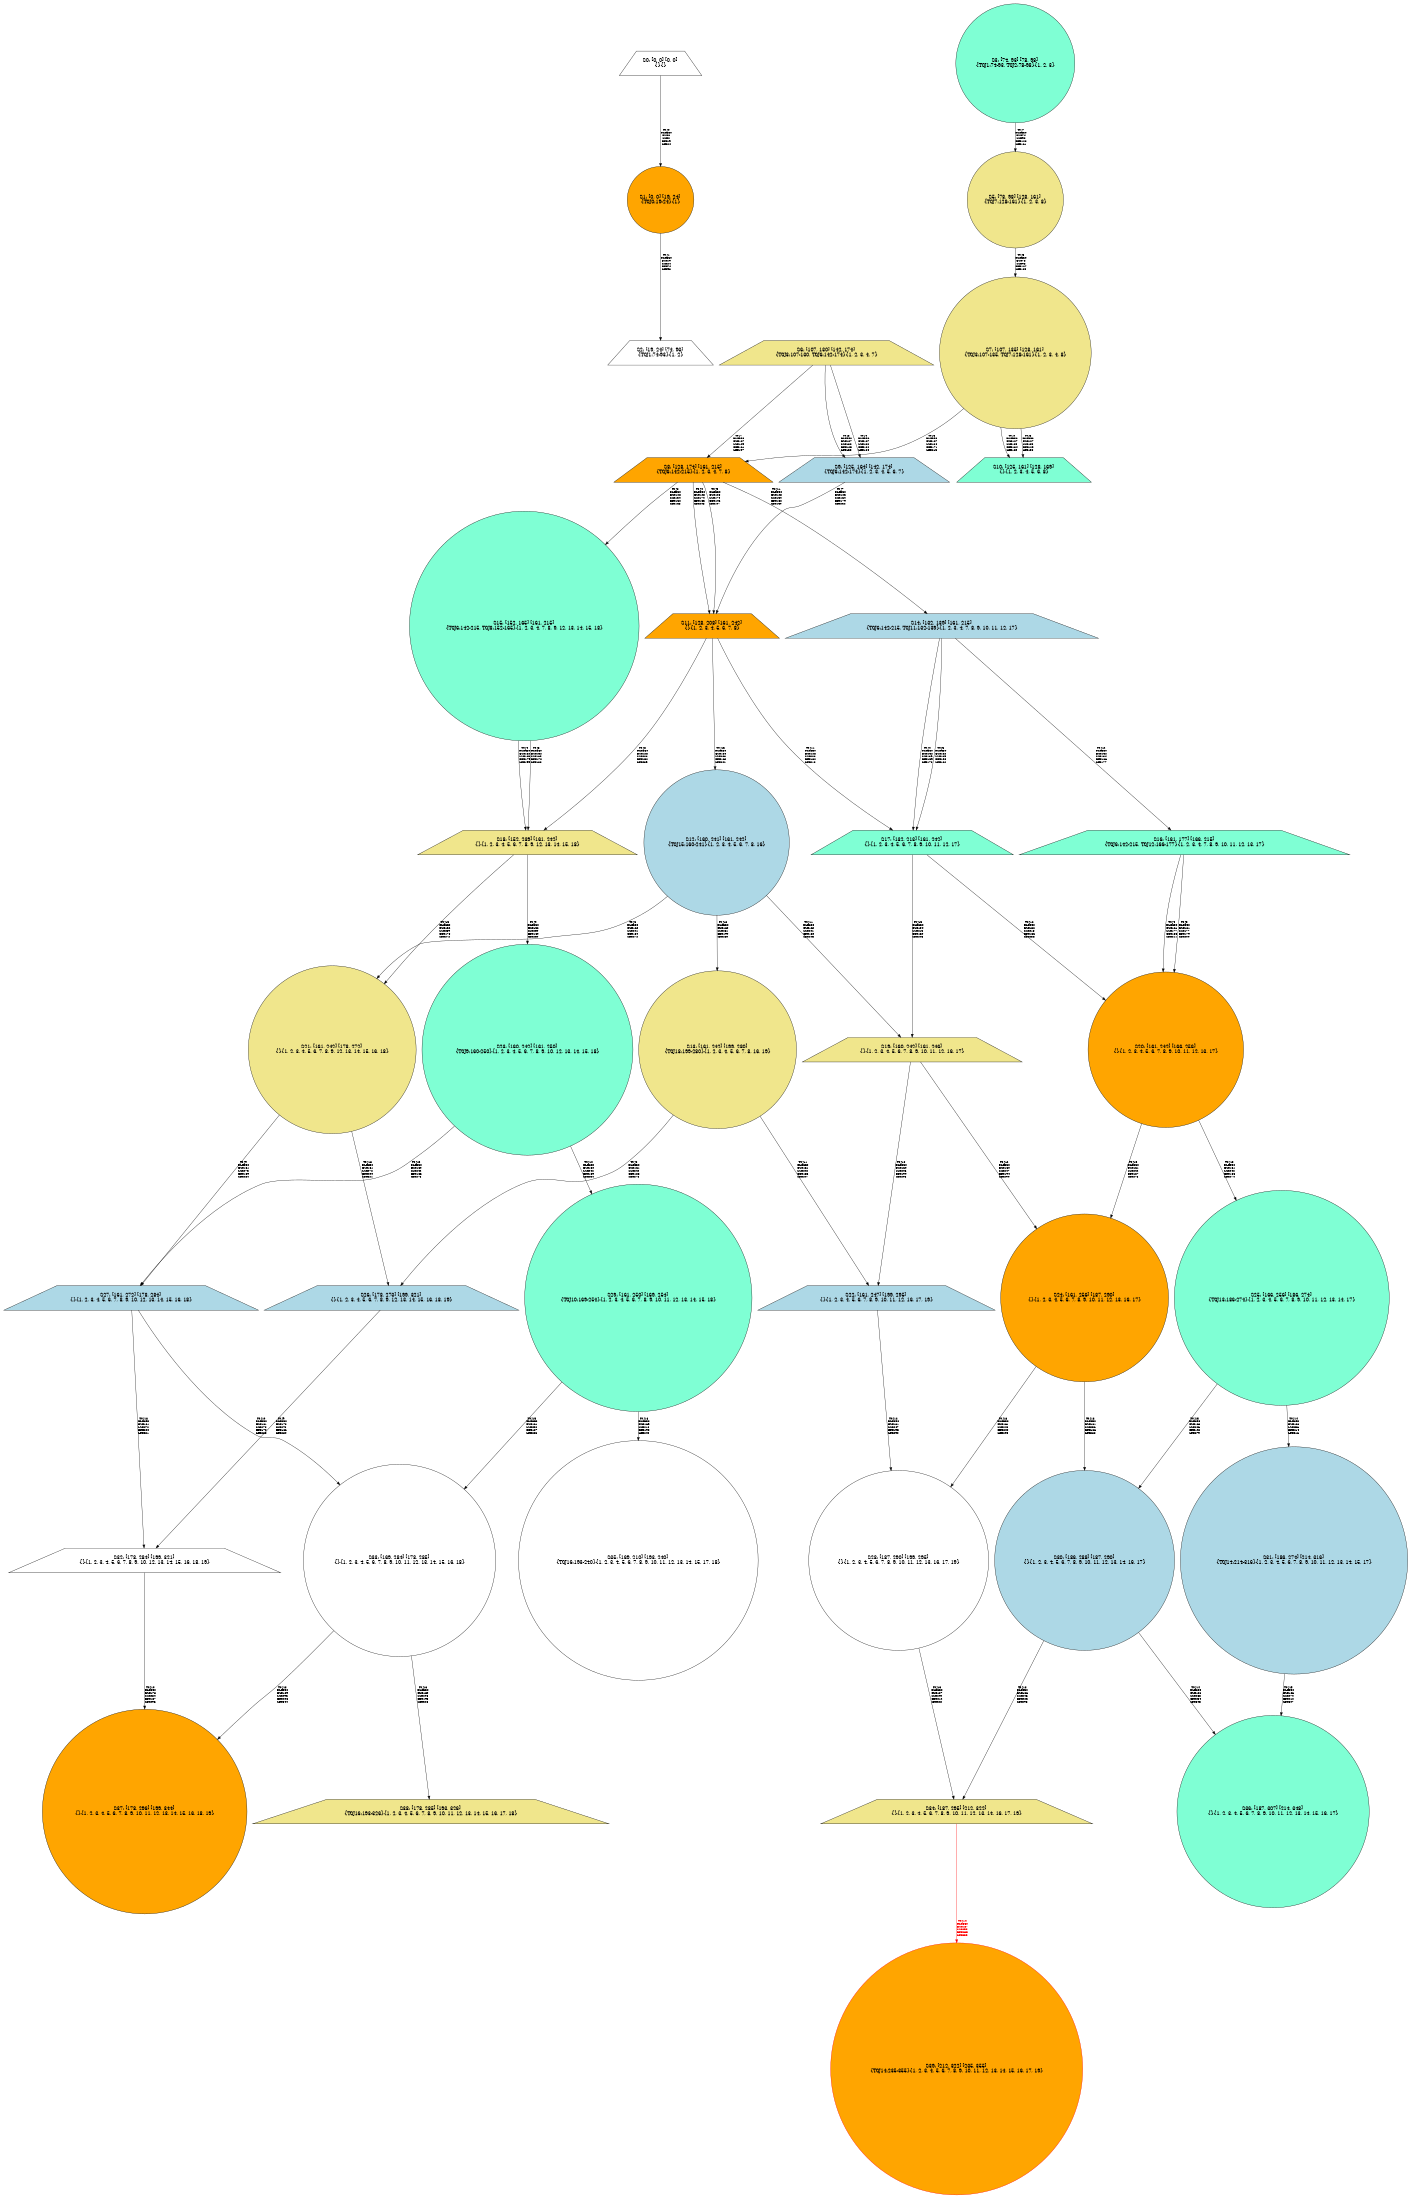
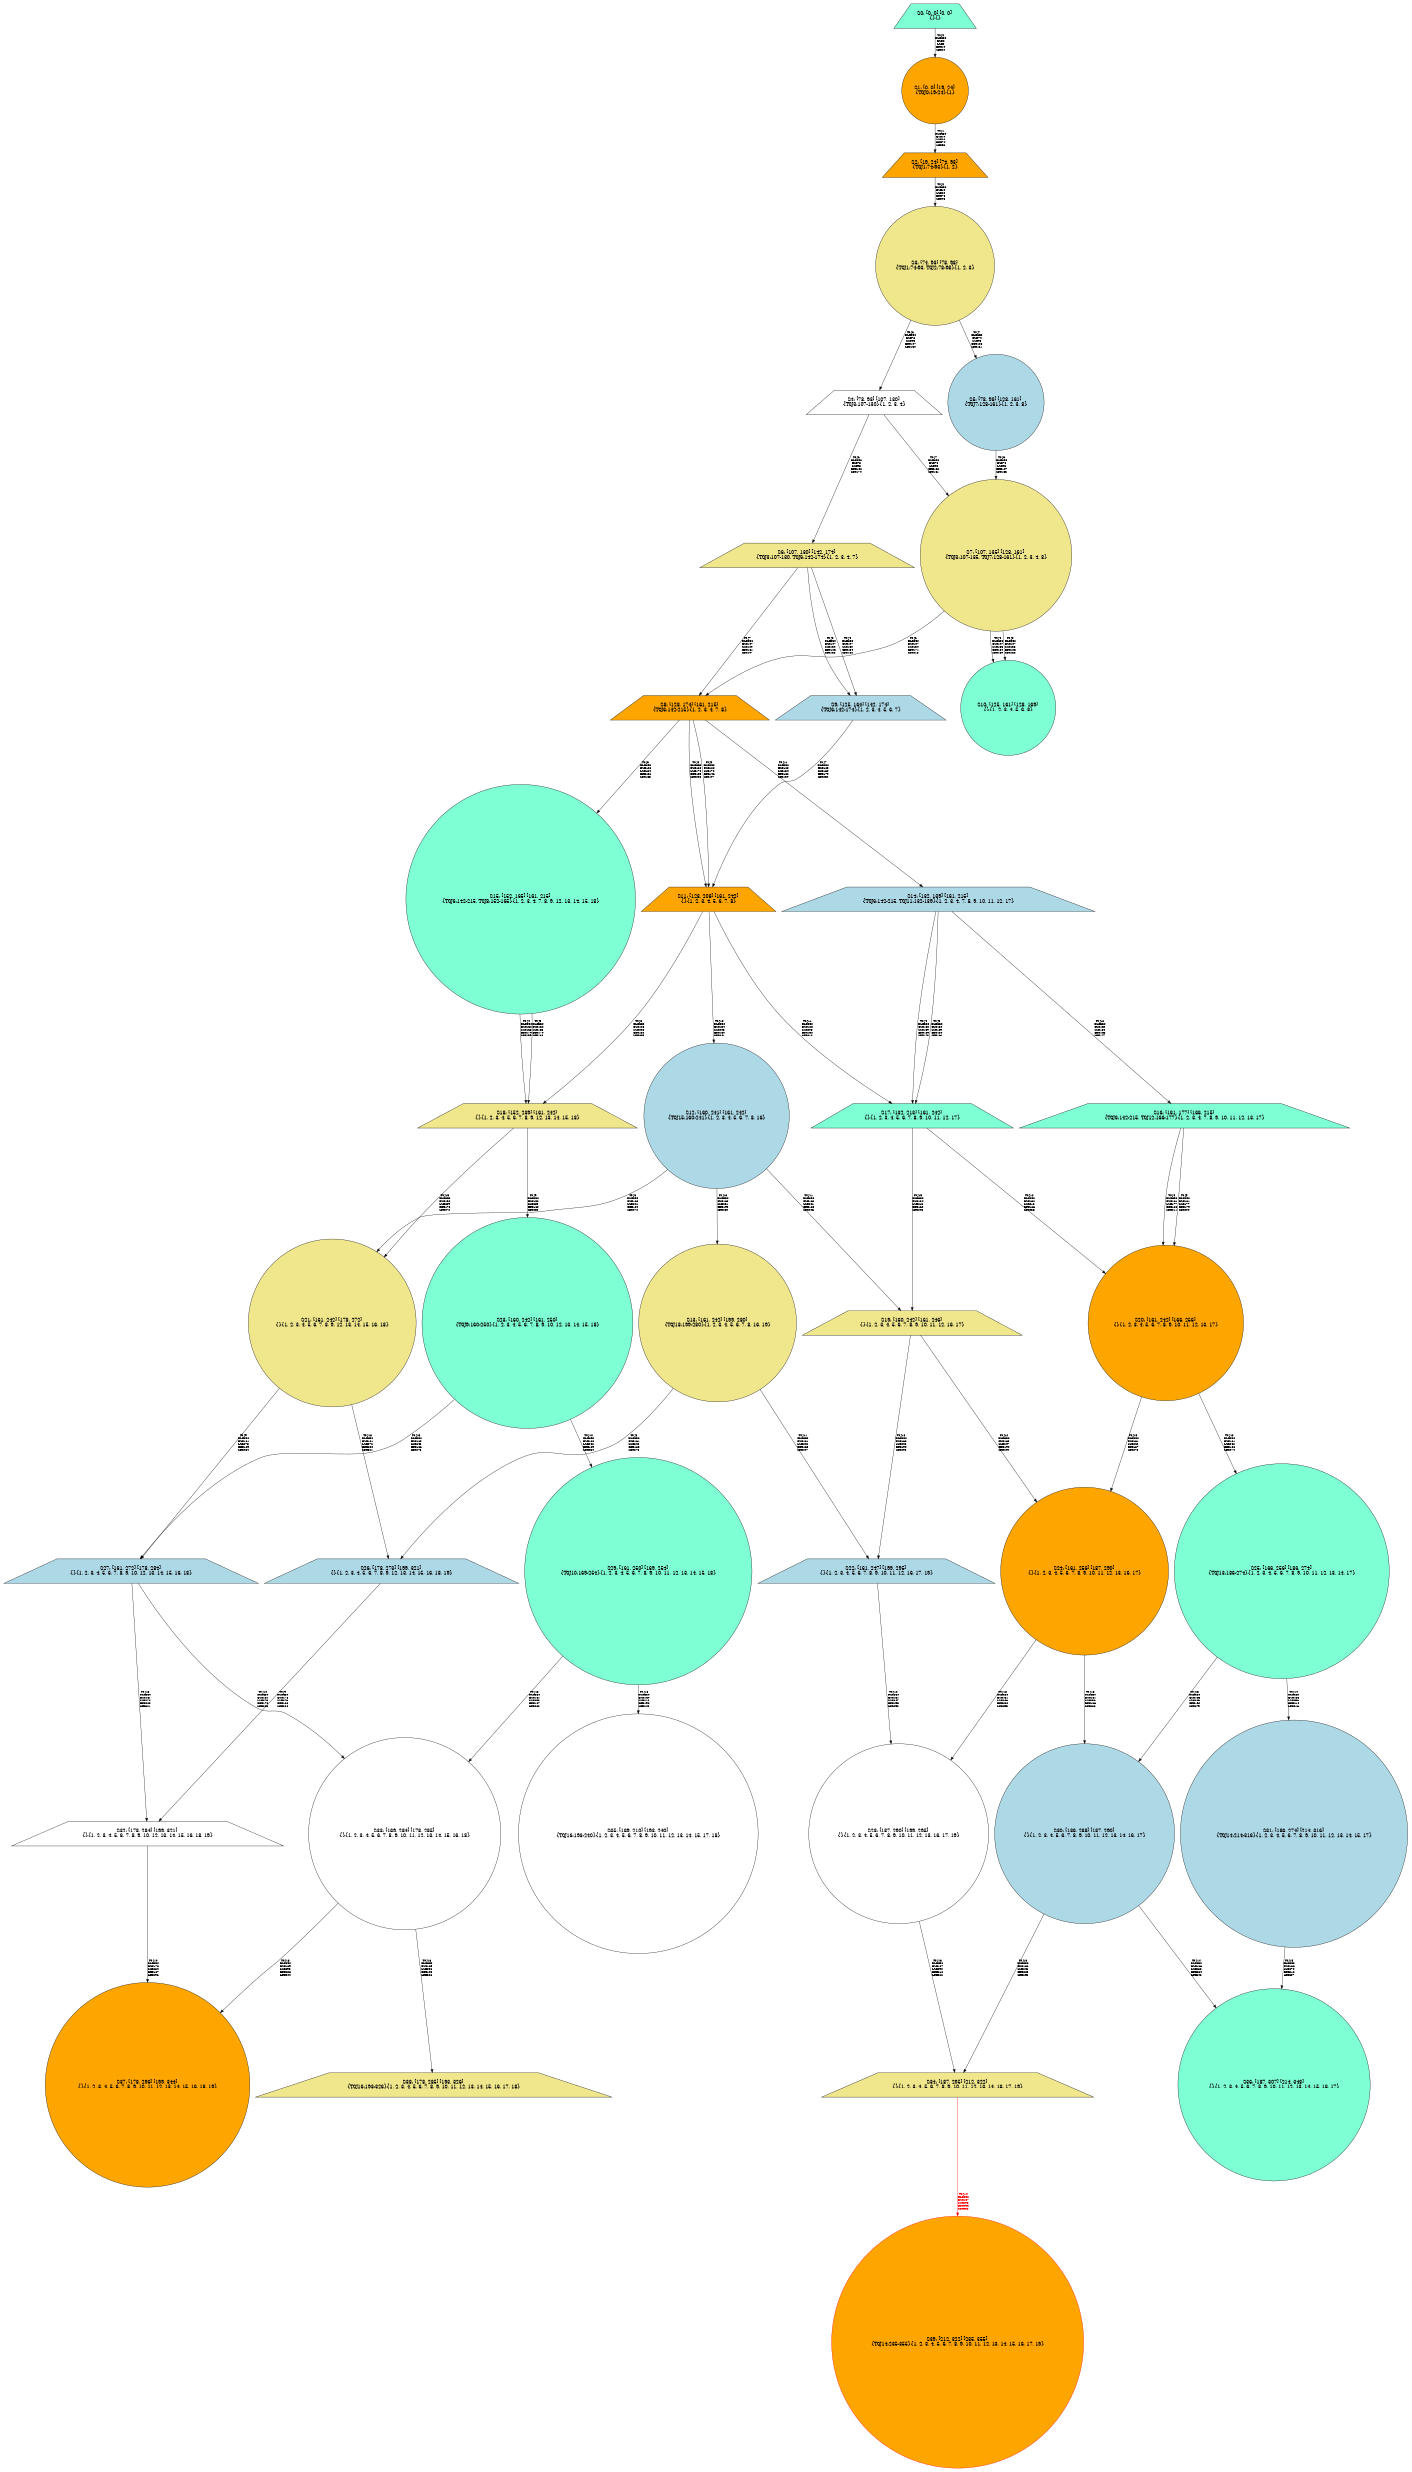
node "S0: [0, 0] [0, 0] {}{}": fillcolor white -> aquamarine
node "S3: [74, 93] [78, 98] {T0J1:74-93, T0J2:78-98}{1, 2, 3}": fillcolor aquamarine -> khaki
edge "S2: [19, 24] [74, 93] {T0J1:74-93}{1, 2}" -> "S3: [74, 93] [78, 98] {T0J1:74-93, T0J2:78-98}{1, 2, 3}": added, label "T0 J2 DL=350 ES=19 LS=24 EF=78 LF=98"
node "S5: [78, 98] [128, 161] {T0J7:128-161}{1, 2, 3, 8}": fillcolor khaki -> lightblue
node "S2: [19, 24] [74, 93] {T0J1:74-93}{1, 2}": fillcolor white -> orange
node "S4: [78, 93] [107, 130] {T0J3:107-130}{1, 2, 3, 4}": added
node "S10: [125, 161] [128, 169] {}{1, 2, 3, 4, 5, 6, 8}": shape trapezium -> circle
